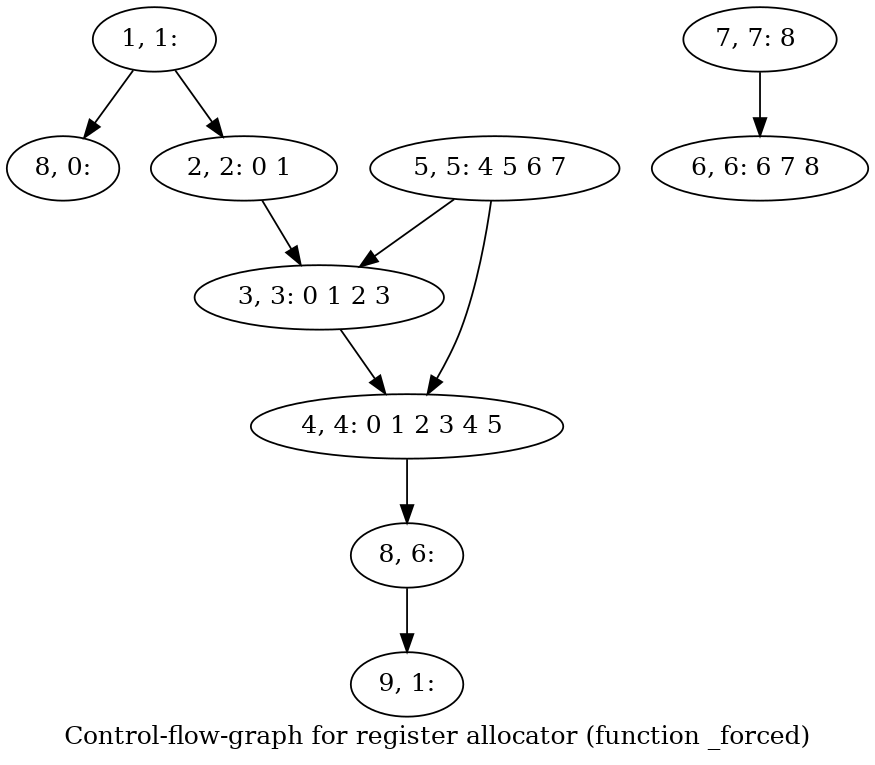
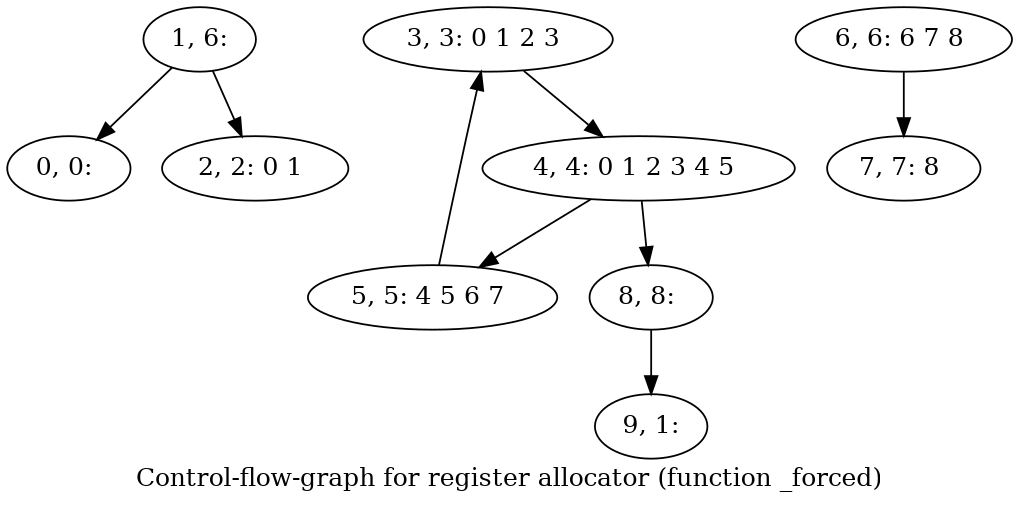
node "1, 1:": label "1, 1:" -> "1, 6:"
edge "7, 7: 8" -> "6, 6: 6 7 8": reversed
node "8, 0:": label "8, 0:" -> "0, 0:"
edge "2, 2: 0 1" -> "3, 3: 0 1 2 3": removed
edge "5, 5: 4 5 6 7" -> "4, 4: 0 1 2 3 4 5": reversed
node "8, 6:": label "8, 6:" -> "8, 8:"
